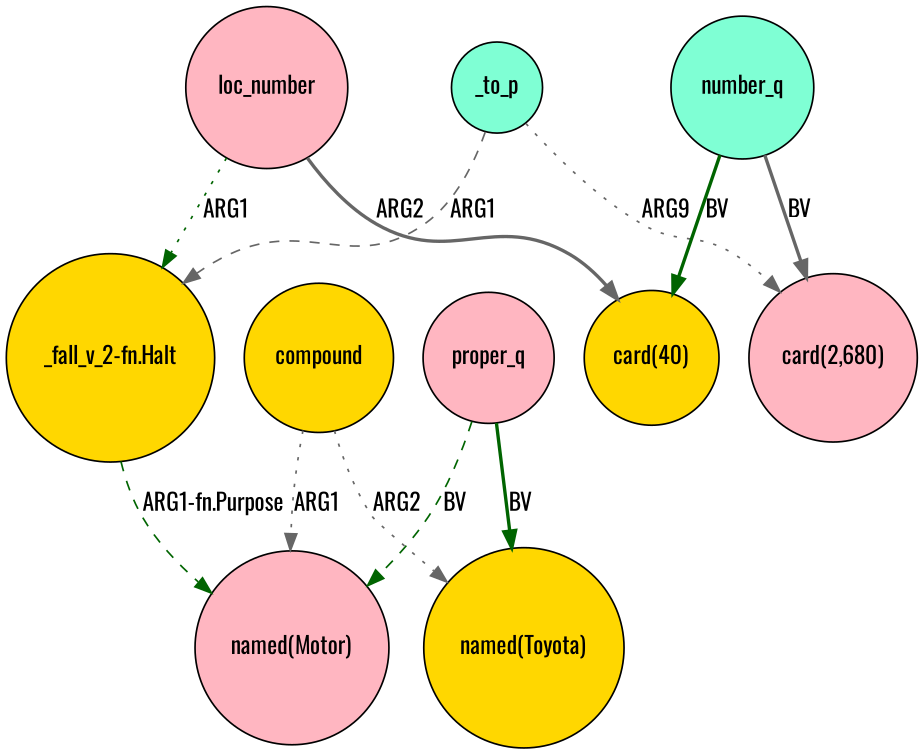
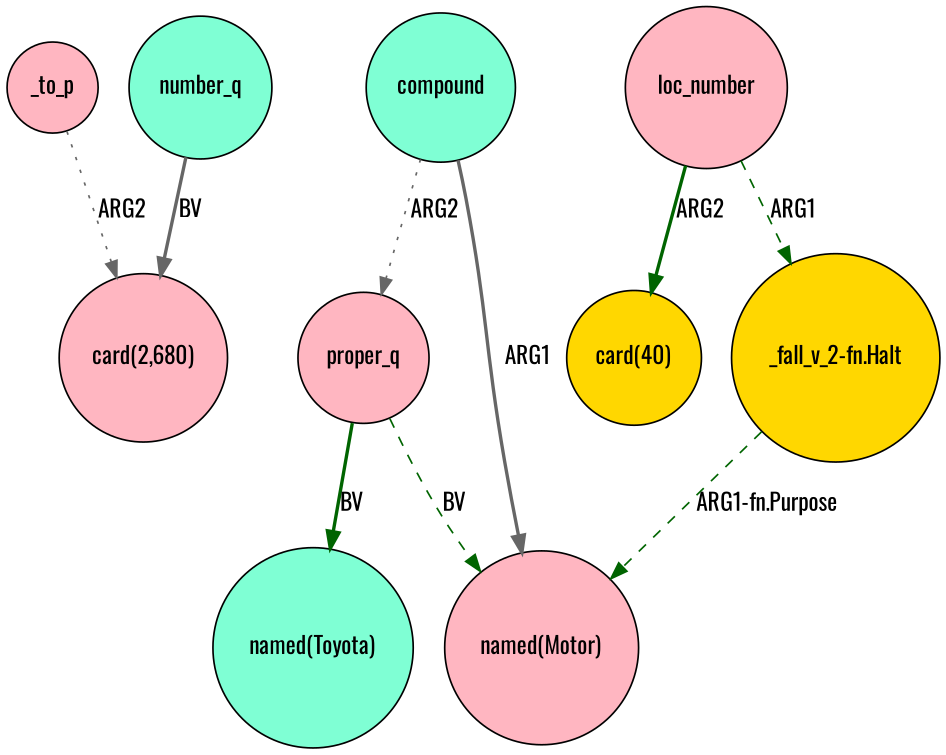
node "_to_p": fillcolor aquamarine -> lightpink
edge "loc_number" -> "_fall_v_2-fn.Halt": style dotted -> dashed
edge "_to_p" -> "card(2,680)": label "ARG9" -> "ARG2"
edge "number_q" -> "card(40)": removed, label "BV"
edge "loc_number" -> "card(40)": color gray40 -> darkgreen
edge "_to_p" -> "_fall_v_2-fn.Halt": removed, label "ARG1"
node "compound": fillcolor gold -> aquamarine
edge "compound" -> "named(Motor)": style dotted -> bold
edge "compound" -> "named(Toyota)": now "compound" -> "proper_q"
node "named(Toyota)": fillcolor gold -> aquamarine
